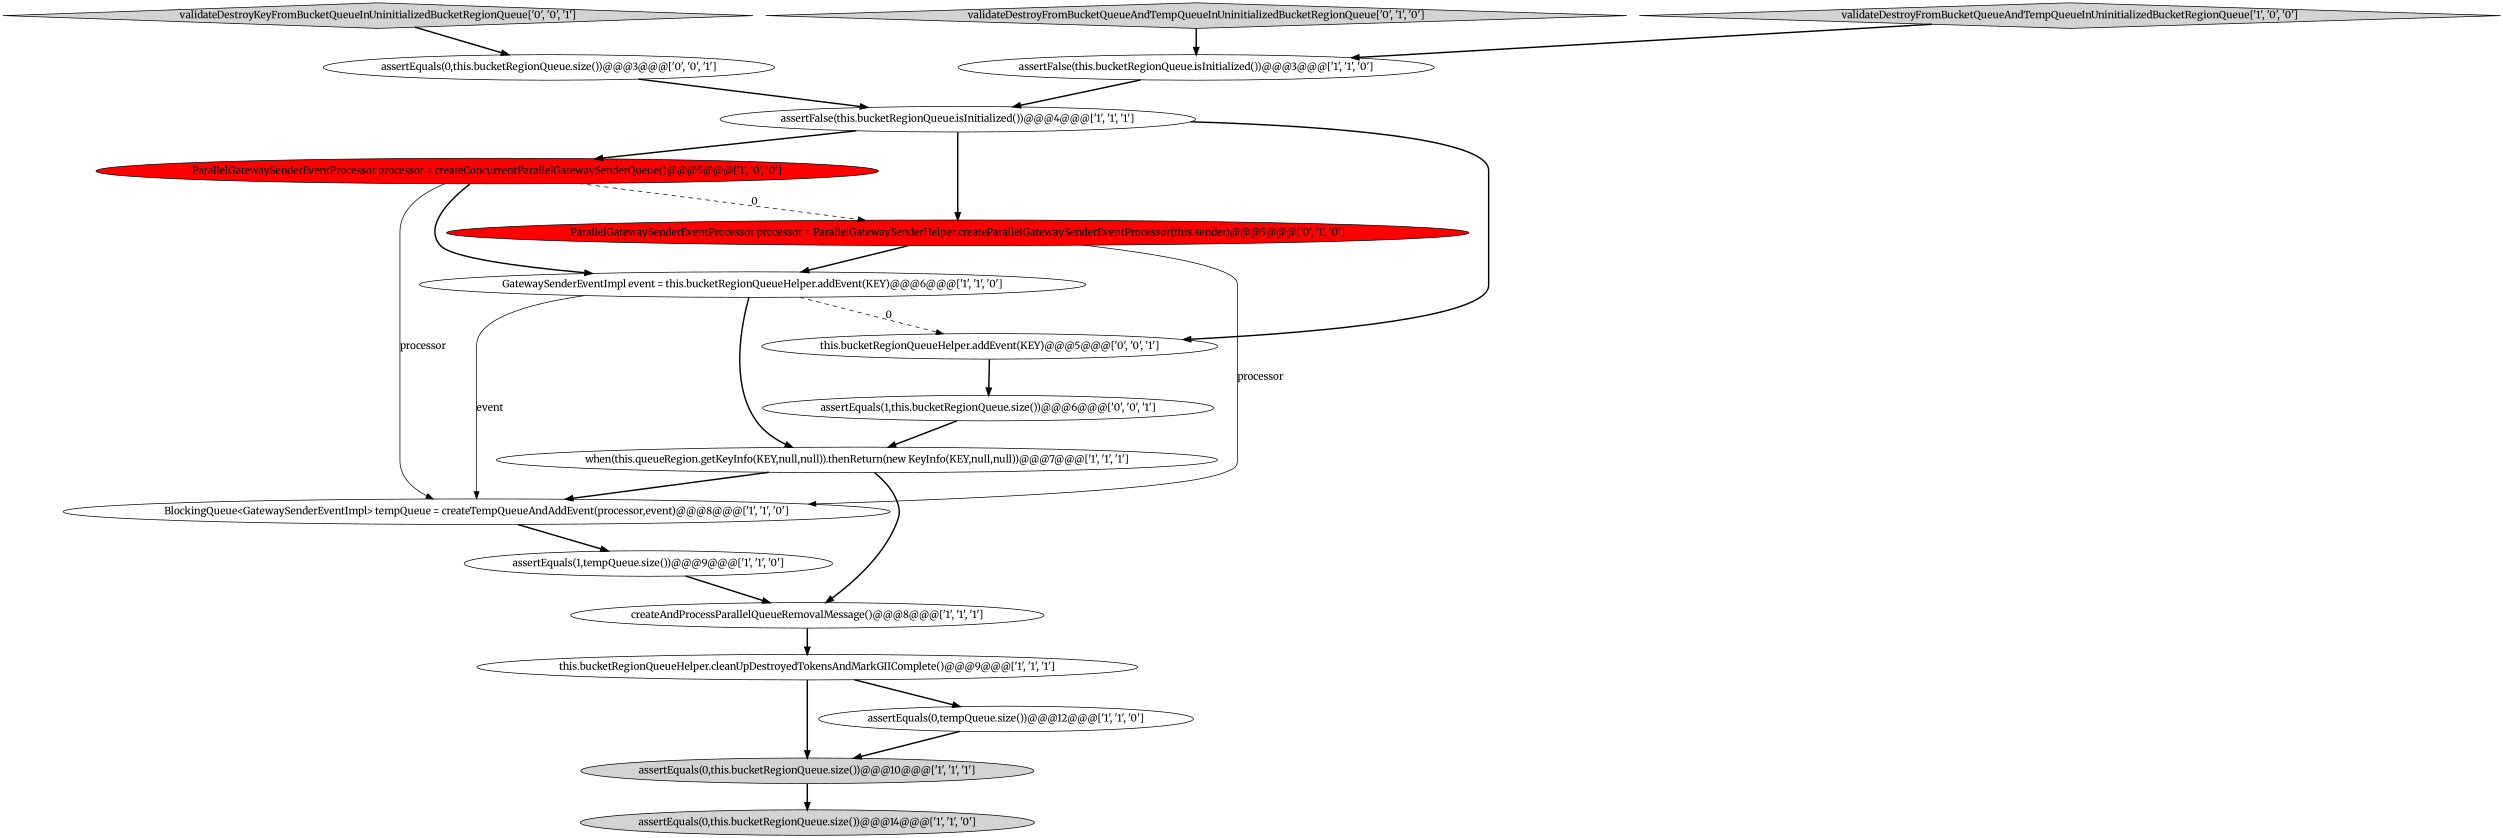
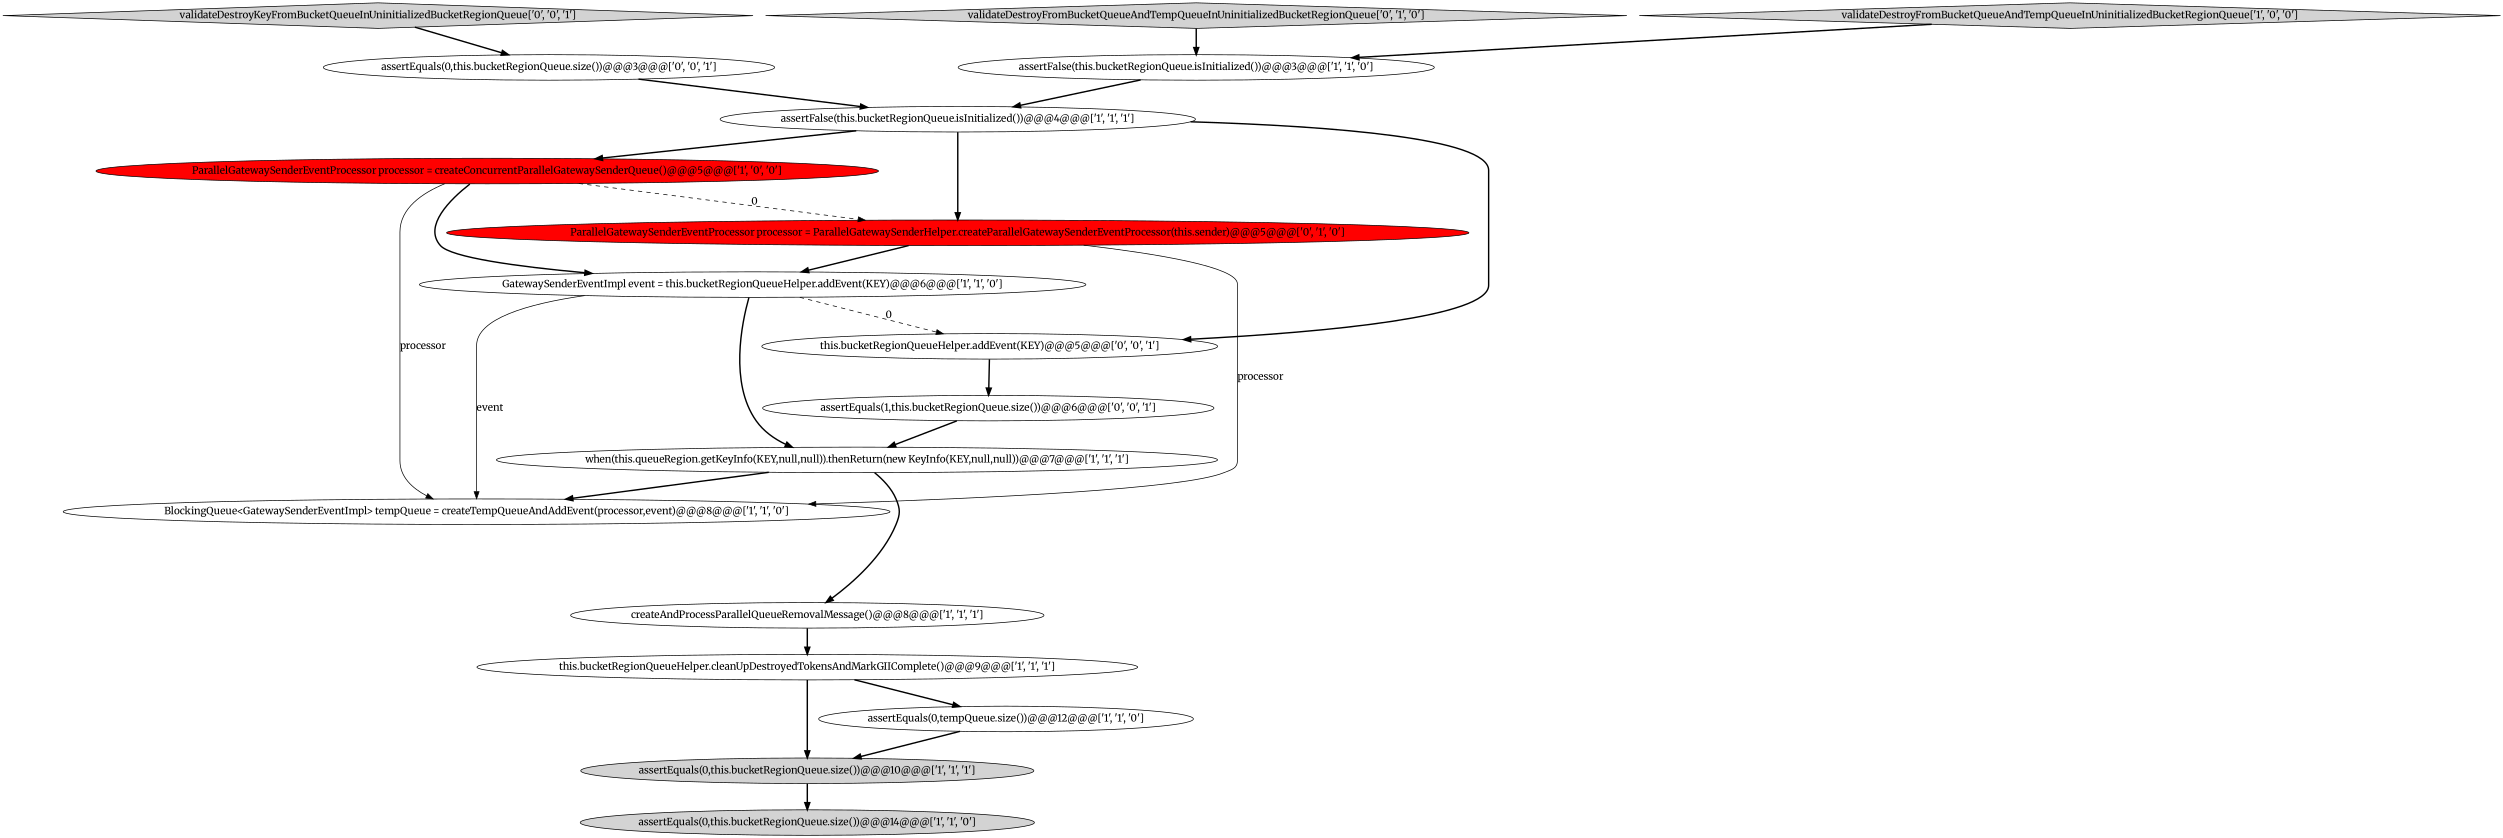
node "assertEquals(1,tempQueue.size())@@@9@@@['1', '1', '0']": removed
